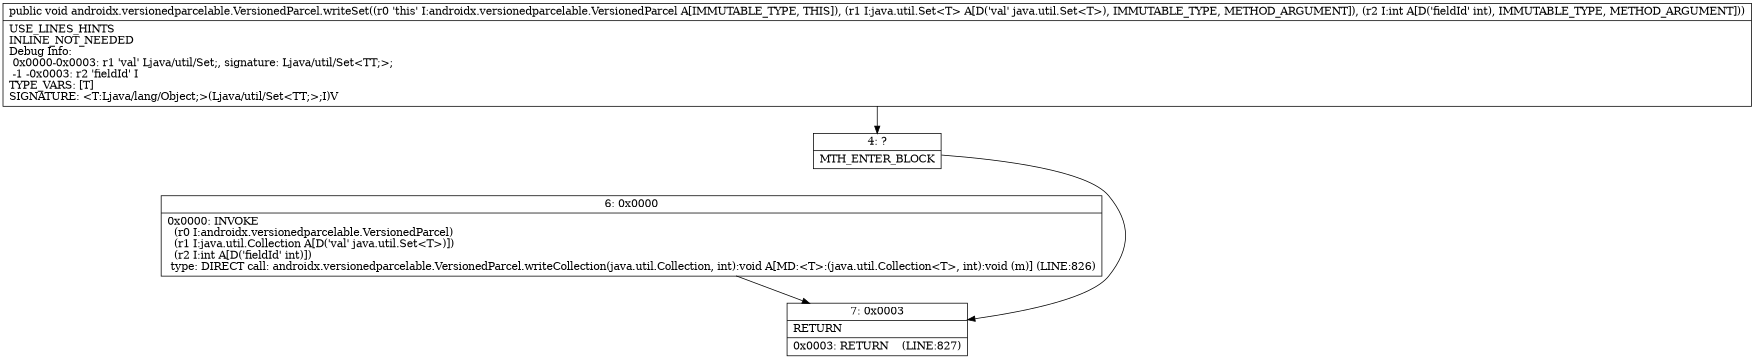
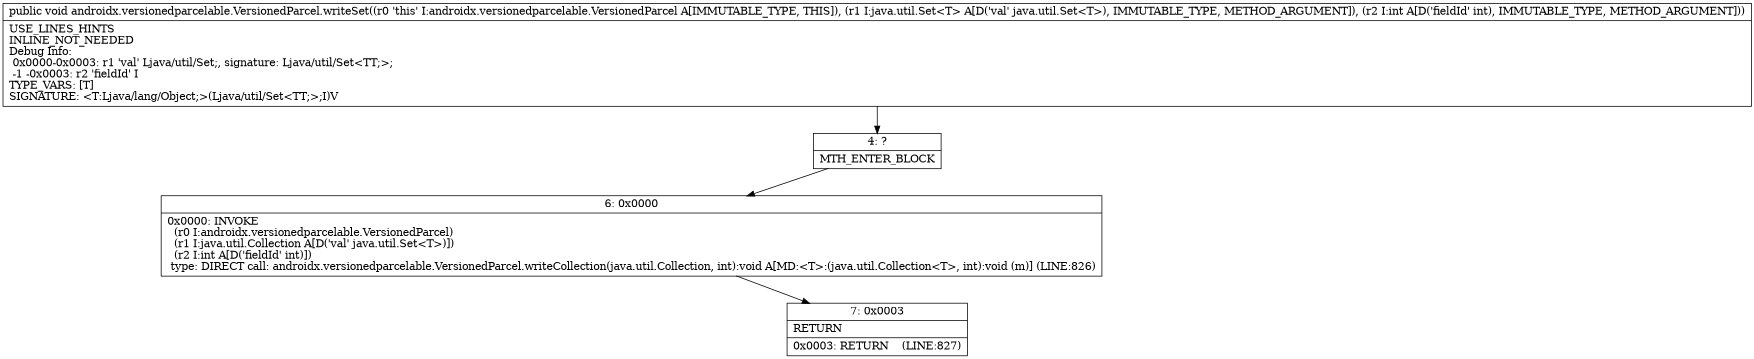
edge "4: ?" -> "7: 0x0003": now "4: ?" -> "6: 0x0000"
